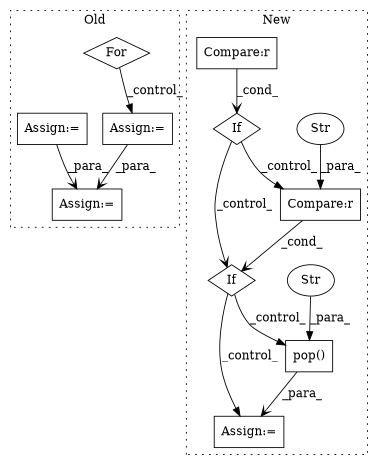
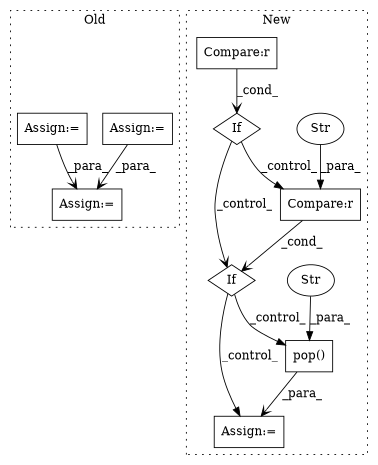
node "For": removed
